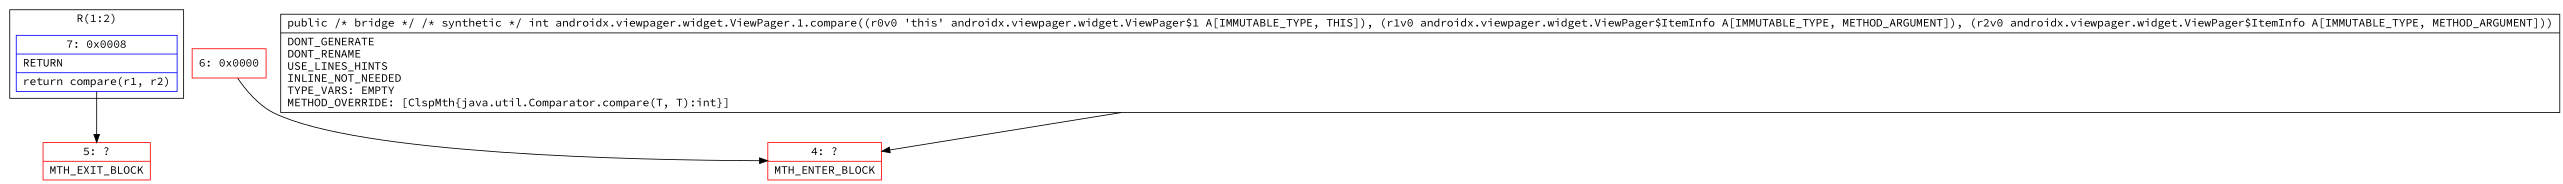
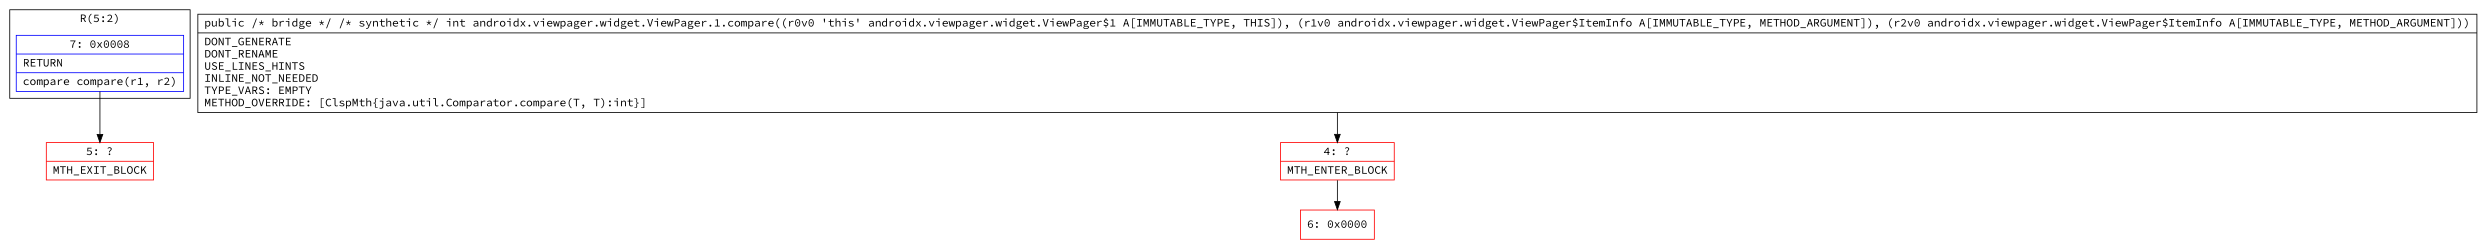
cluster "R(1:2)": label "R(1:2)" -> "R(5:2)"
node "7: 0x0008": text "return compare(r1, r2)" -> "compare compare(r1, r2)"
edge "6: 0x0000" -> "4: ?": reversed
